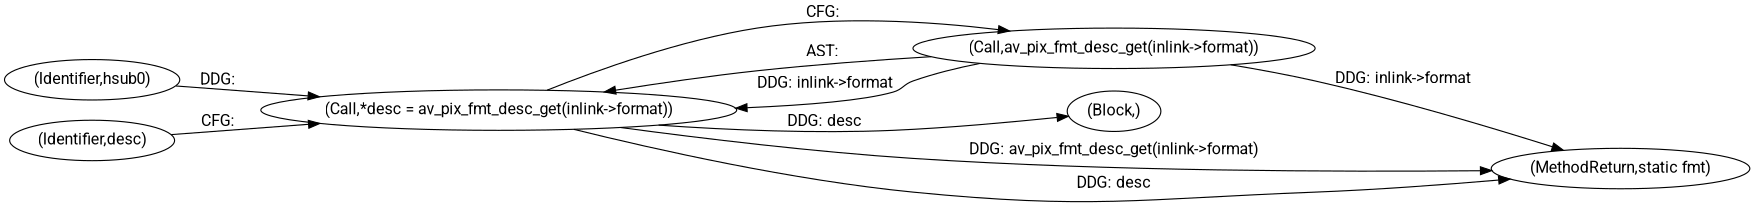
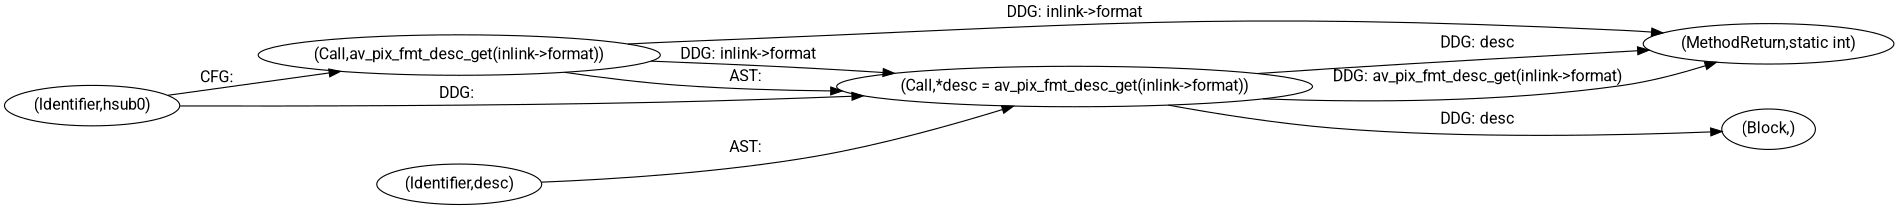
edge "(Call,*desc = av_pix_fmt_desc_get(inlink->format))" -> "(Call,av_pix_fmt_desc_get(inlink->format))": now "(Identifier,hsub0)" -> "(Call,av_pix_fmt_desc_get(inlink->format))"
edge "(Identifier,desc)" -> "(Call,*desc = av_pix_fmt_desc_get(inlink->format))": label "CFG: " -> "AST: "
node "(MethodReturn,static fmt)": label "(MethodReturn,static fmt)" -> "(MethodReturn,static int)"
